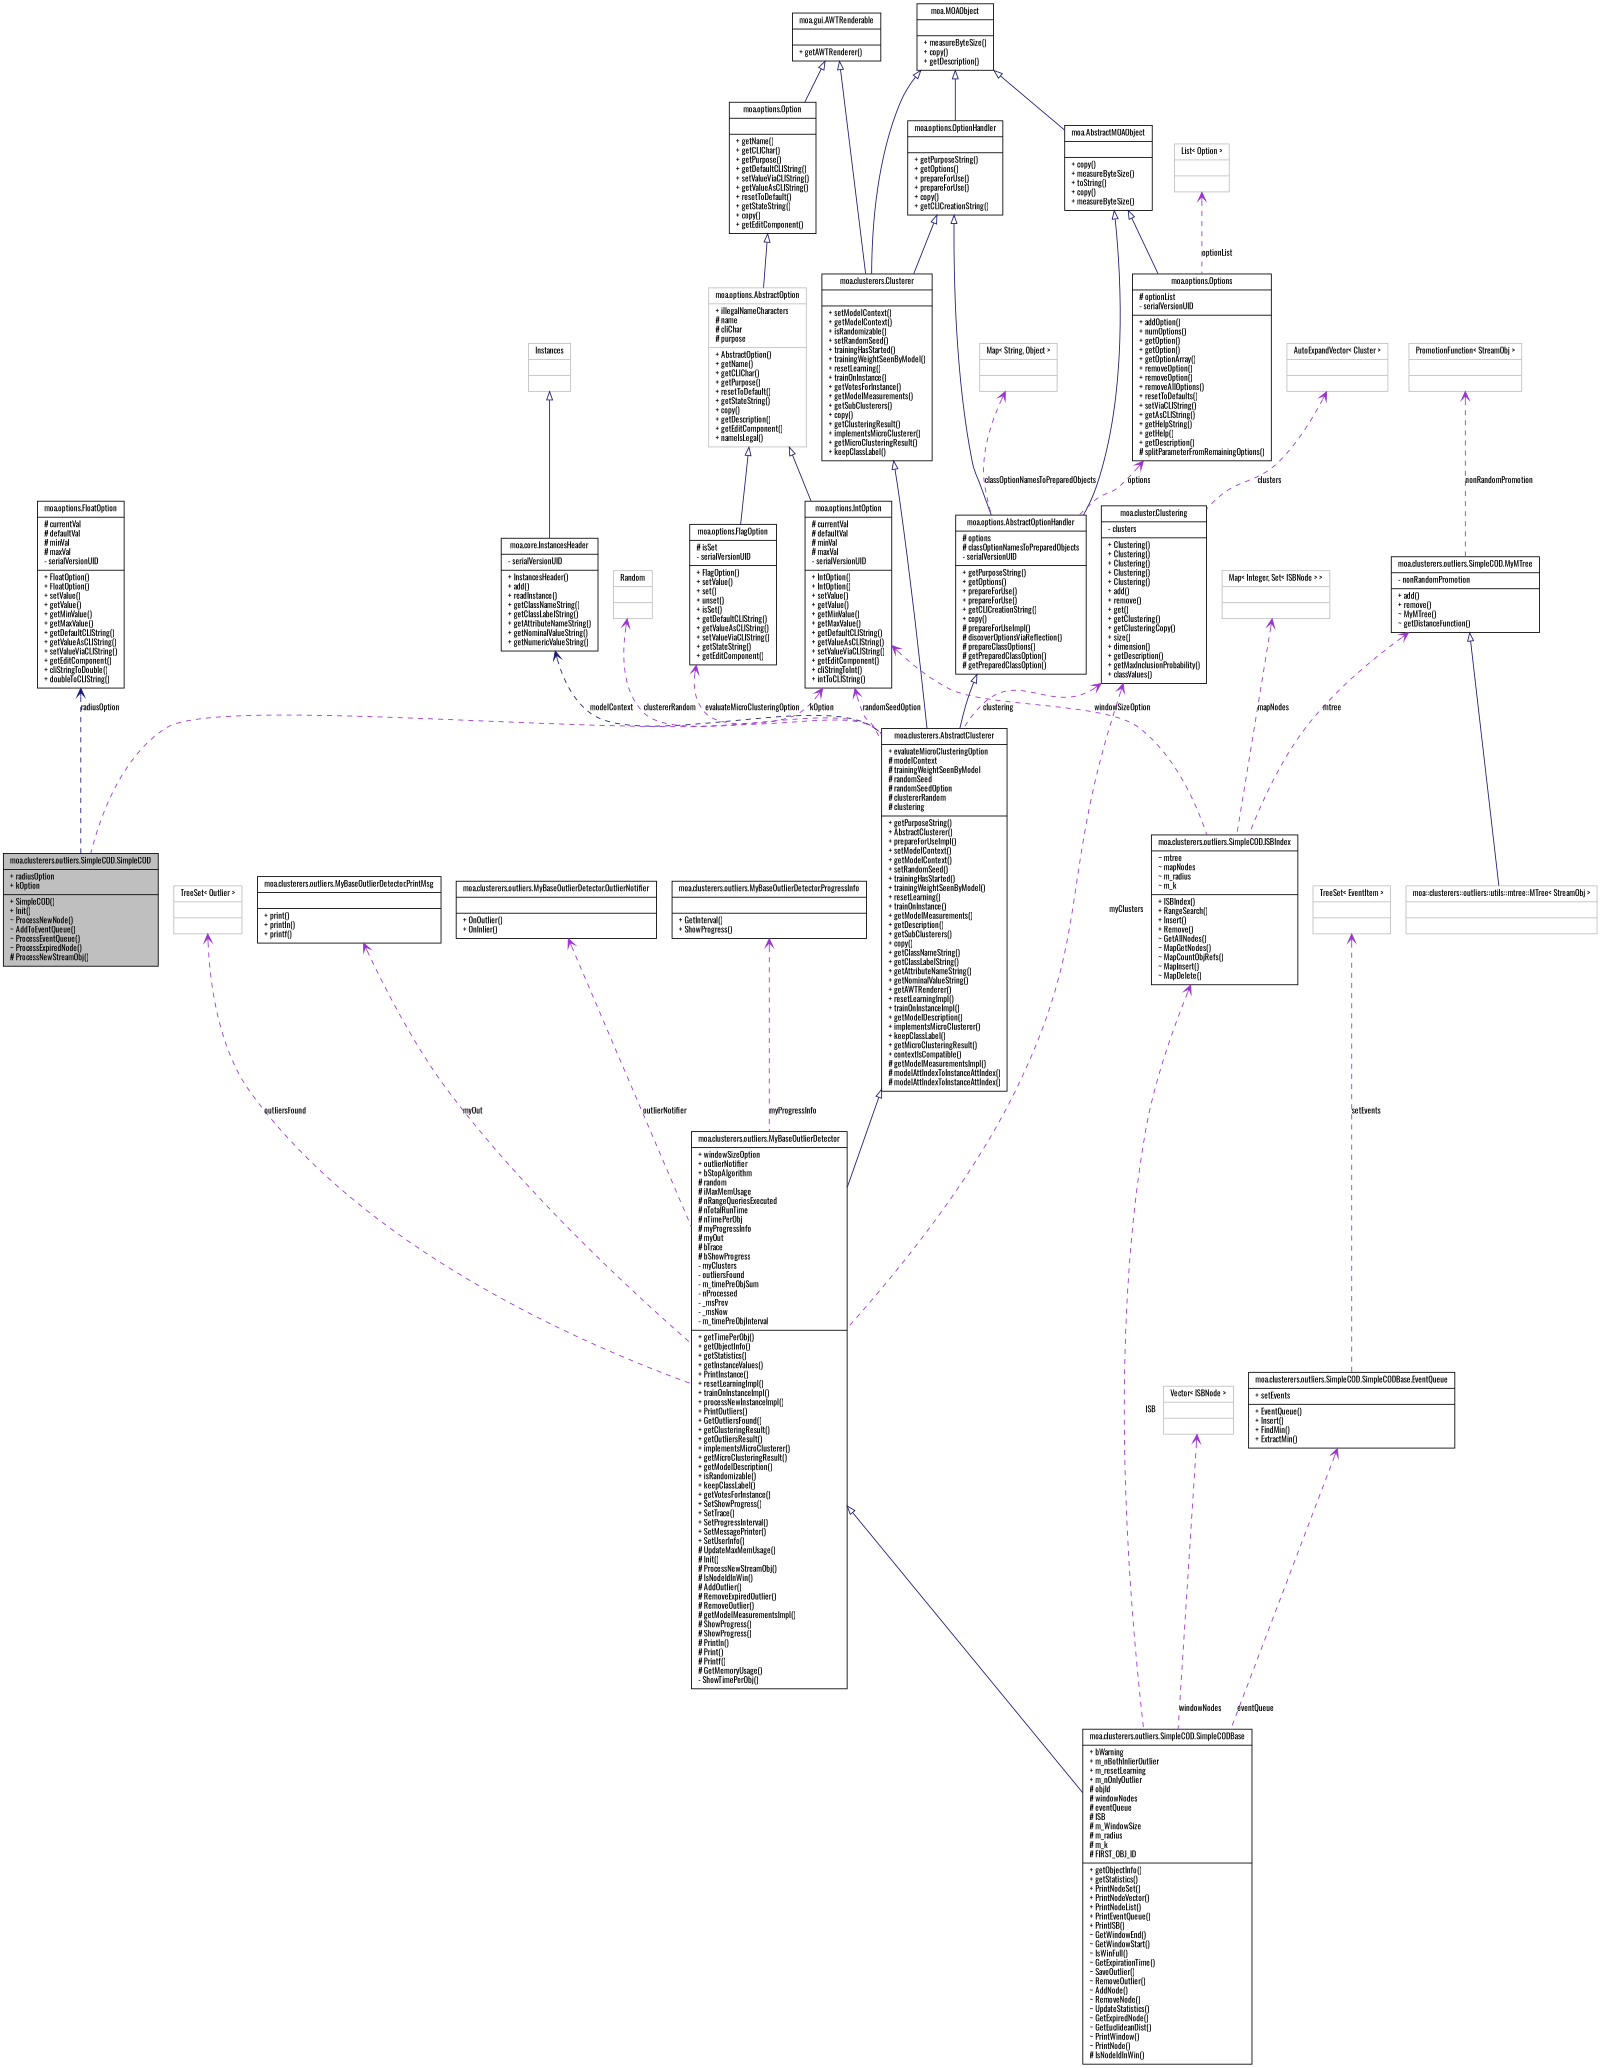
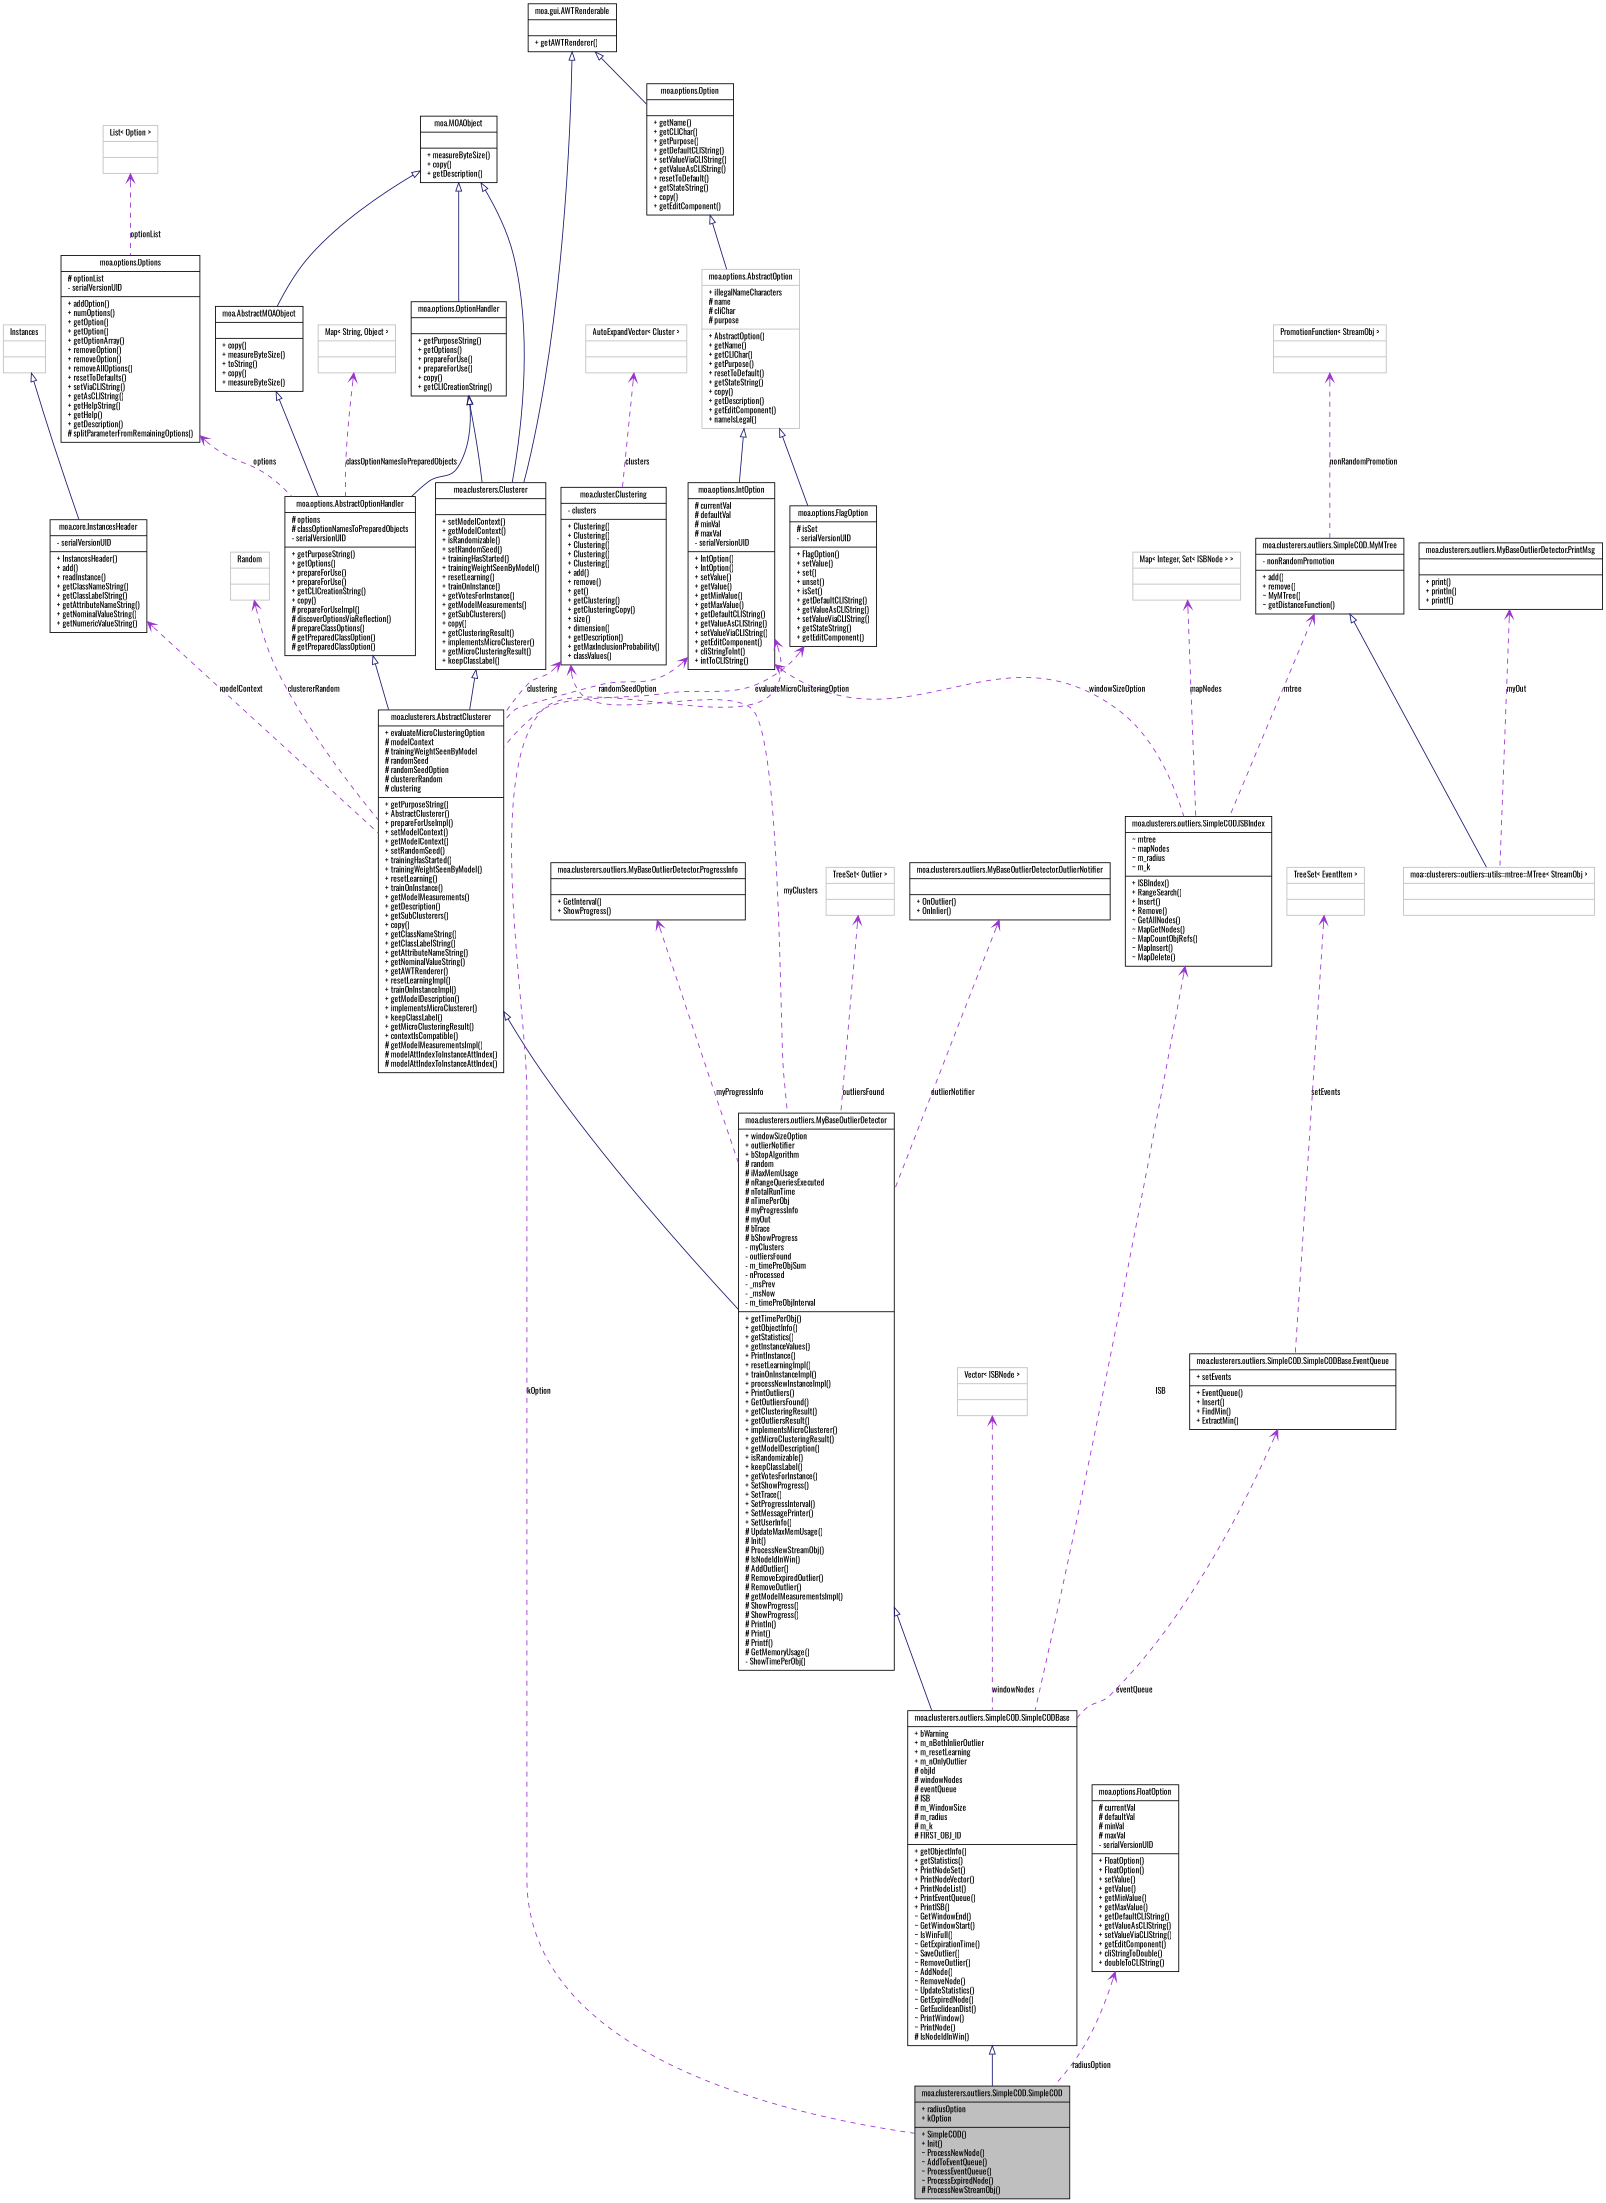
edge "moa.options.Options" -> "moa.AbstractMOAObject": removed
edge "moa.clusterers.AbstractClusterer" -> "moa.core.InstancesHeader": color midnightblue -> darkorchid3
edge "moa.clusterers.outliers.SimpleCOD.SimpleCOD" -> "moa.options.FloatOption": color midnightblue -> darkorchid3
edge "moa.clusterers.outliers.MyBaseOutlierDetector" -> "moa.clusterers.outliers.MyBaseOutlierDetector.PrintMsg": now "moa::clusterers::outliers::utils::mtree::MTree< StreamObj >" -> "moa.clusterers.outliers.MyBaseOutlierDetector.PrintMsg"
edge "moa.clusterers.outliers.SimpleCOD.SimpleCOD" -> "moa.clusterers.outliers.SimpleCOD.SimpleCODBase": added
